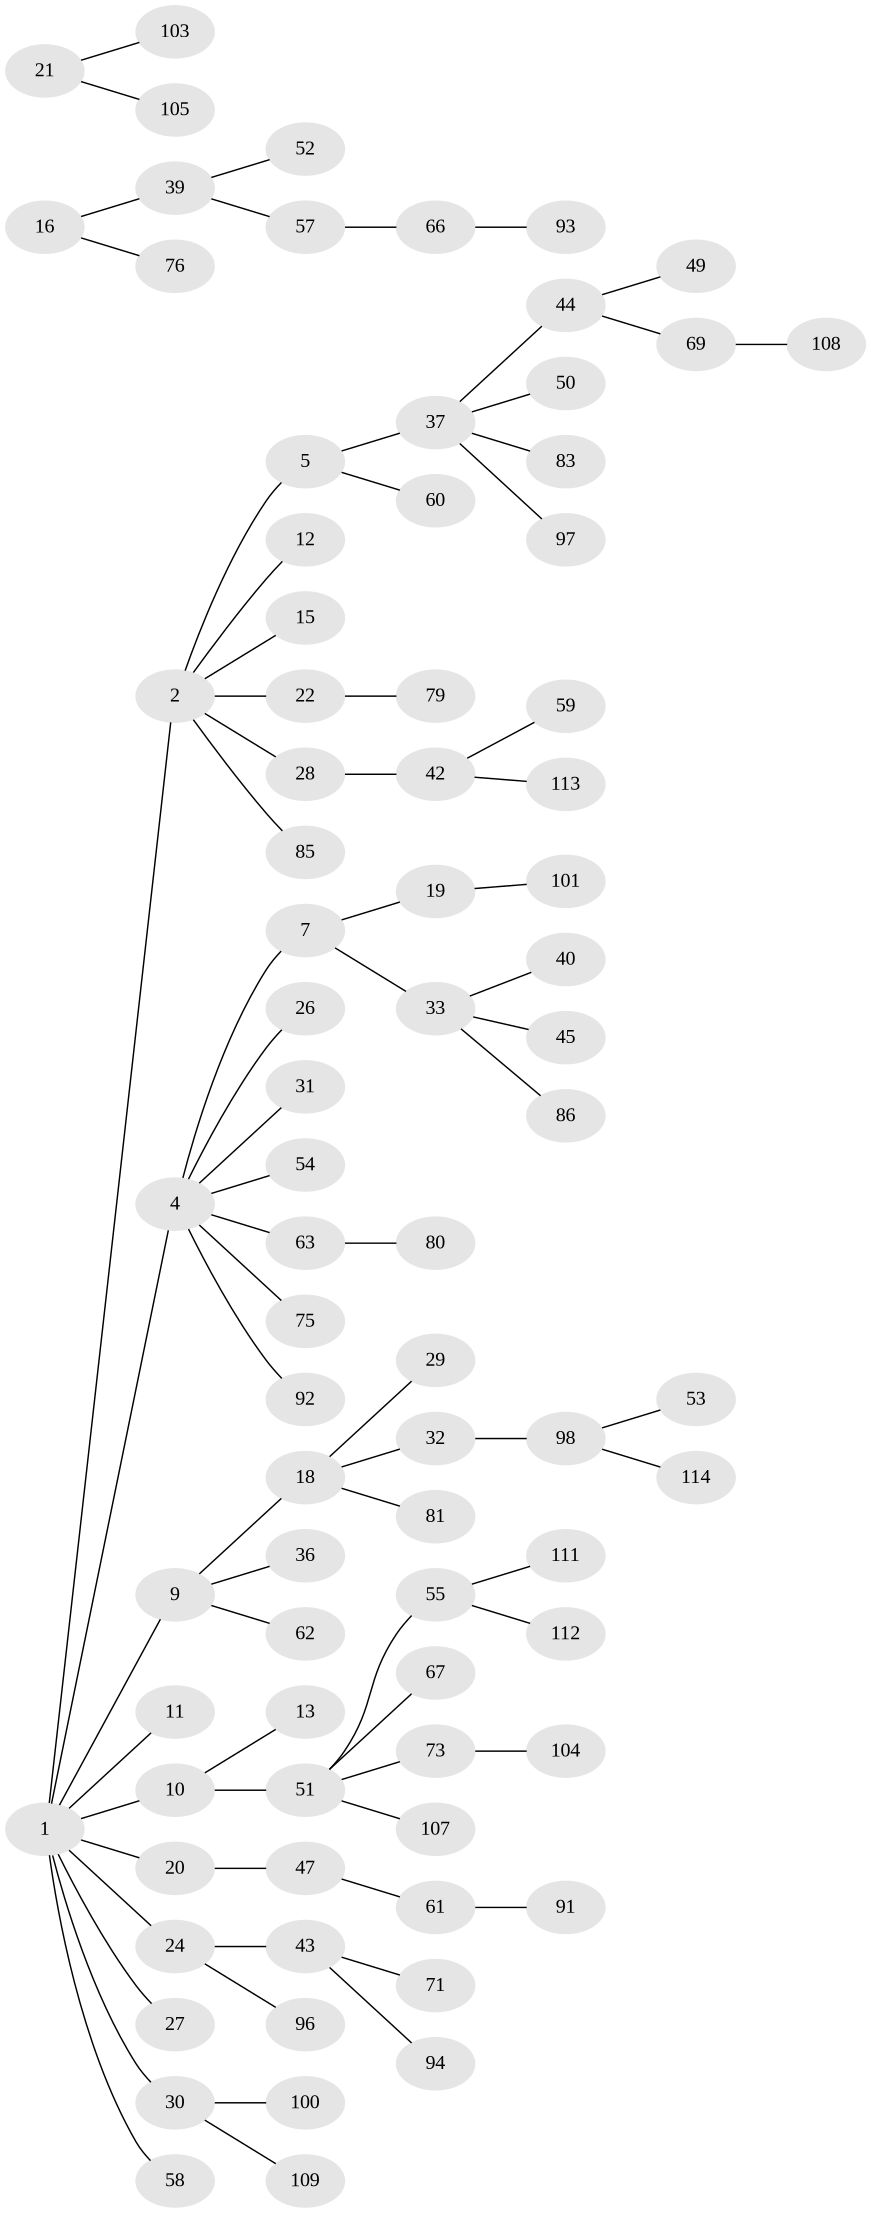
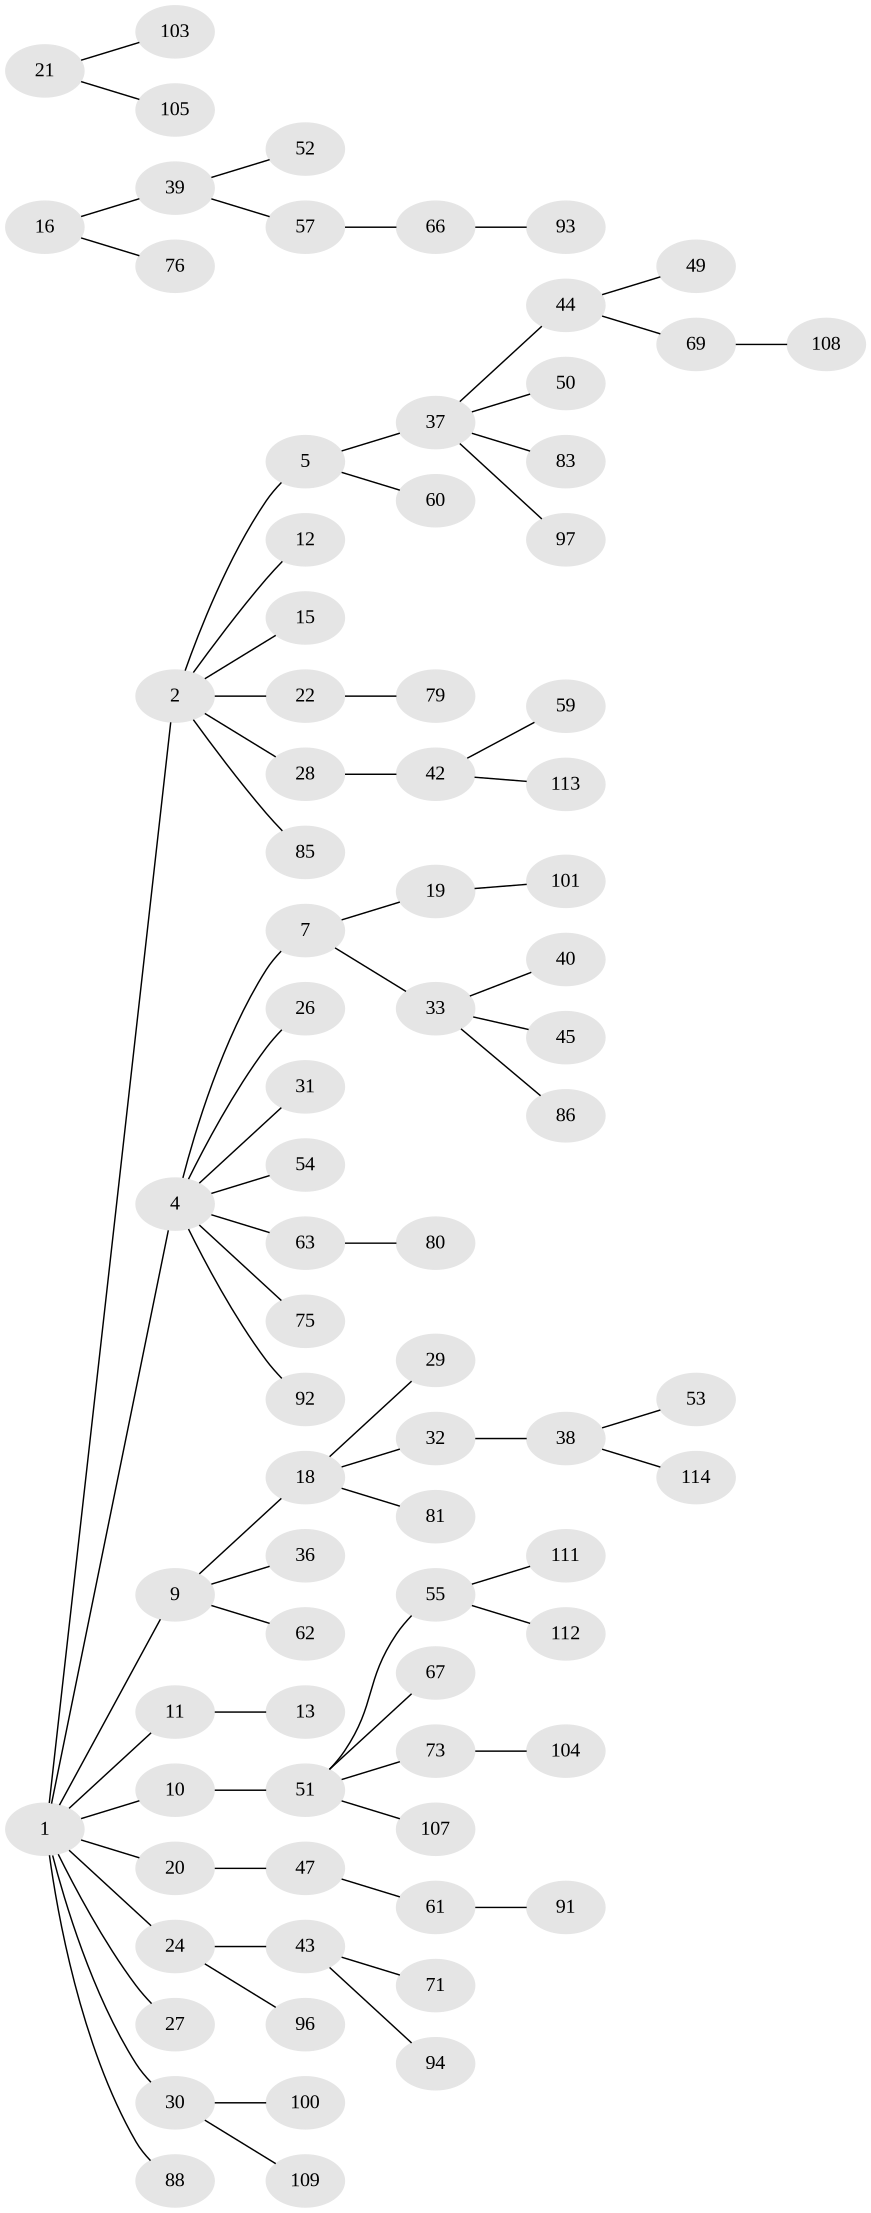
node "98": label "98" -> "38"
edge "13" -- "10": now "13" -- "11"
node "58": label "58" -> "88"
